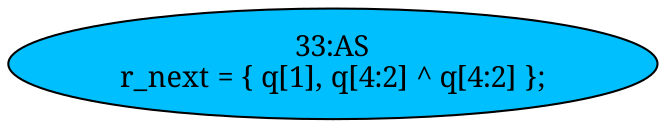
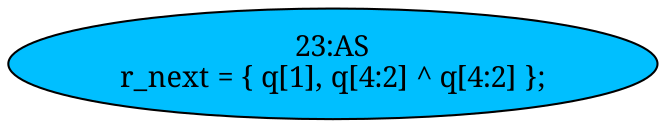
node "33:AS r_next = { q[1], q[4:2] ^ q[4:2] };": label "33:AS r_next = { q[1], q[4:2] ^ q[4:2] };" -> "23:AS r_next = { q[1], q[4:2] ^ q[4:2] };"
